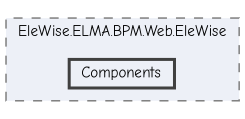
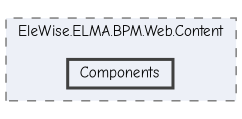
cluster "EleWise.ELMA.BPM.Web.EleWise": label "EleWise.ELMA.BPM.Web.EleWise" -> "EleWise.ELMA.BPM.Web.Content"
